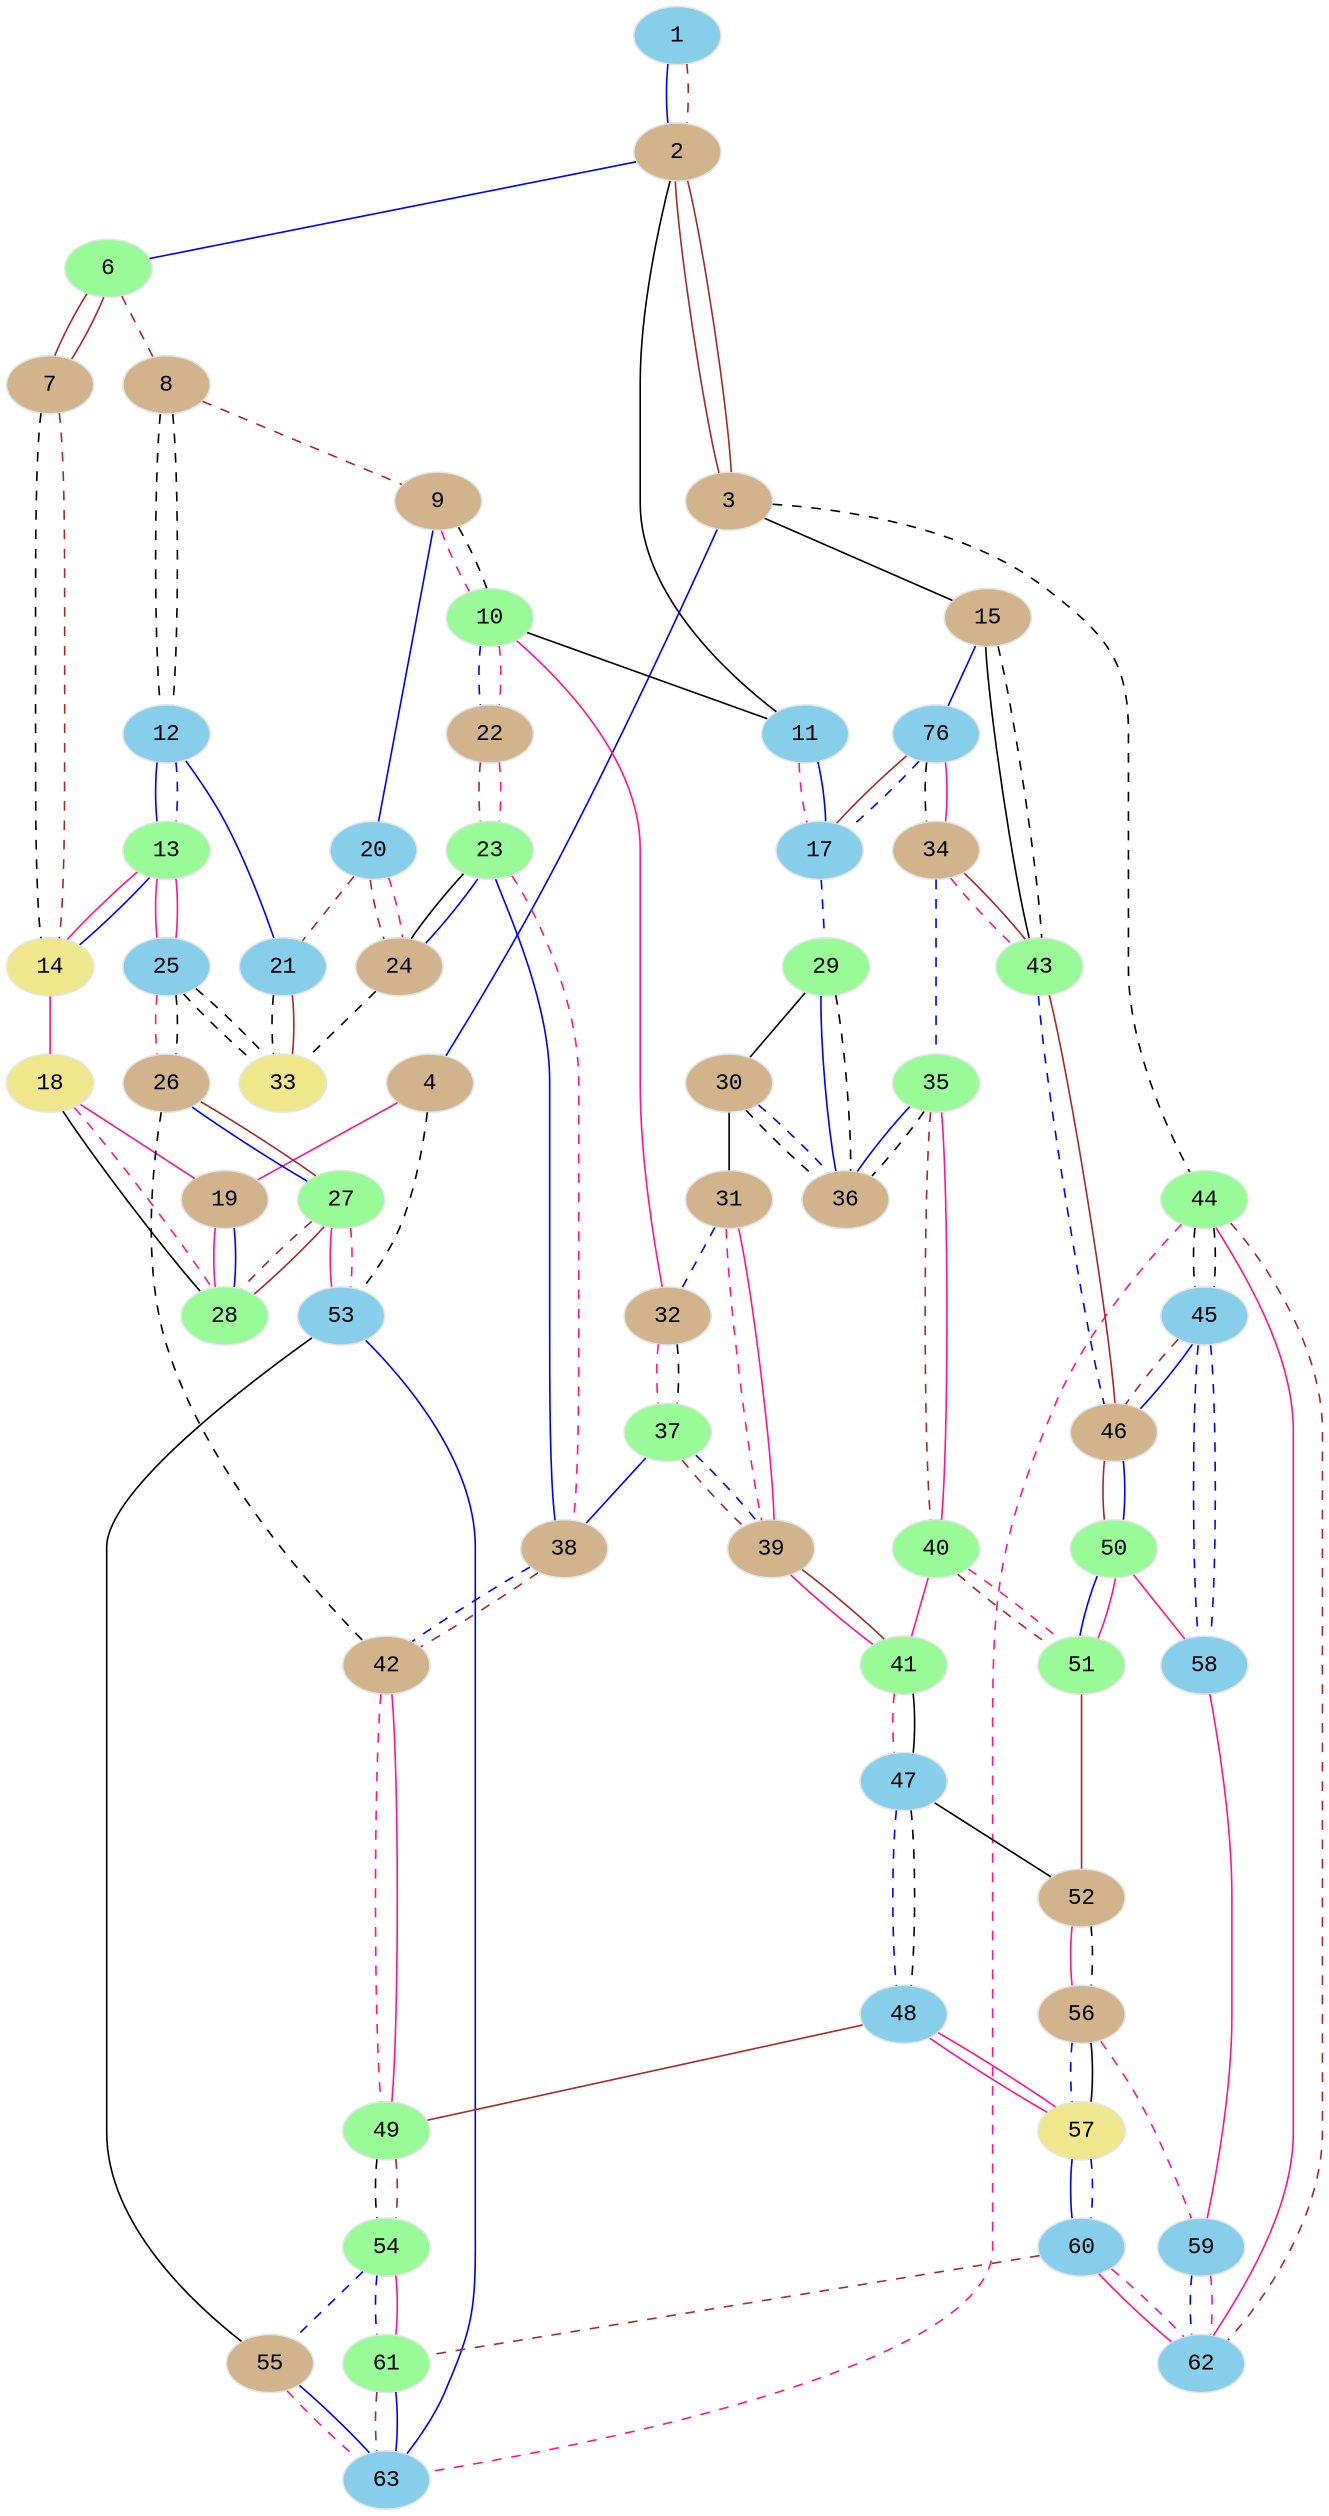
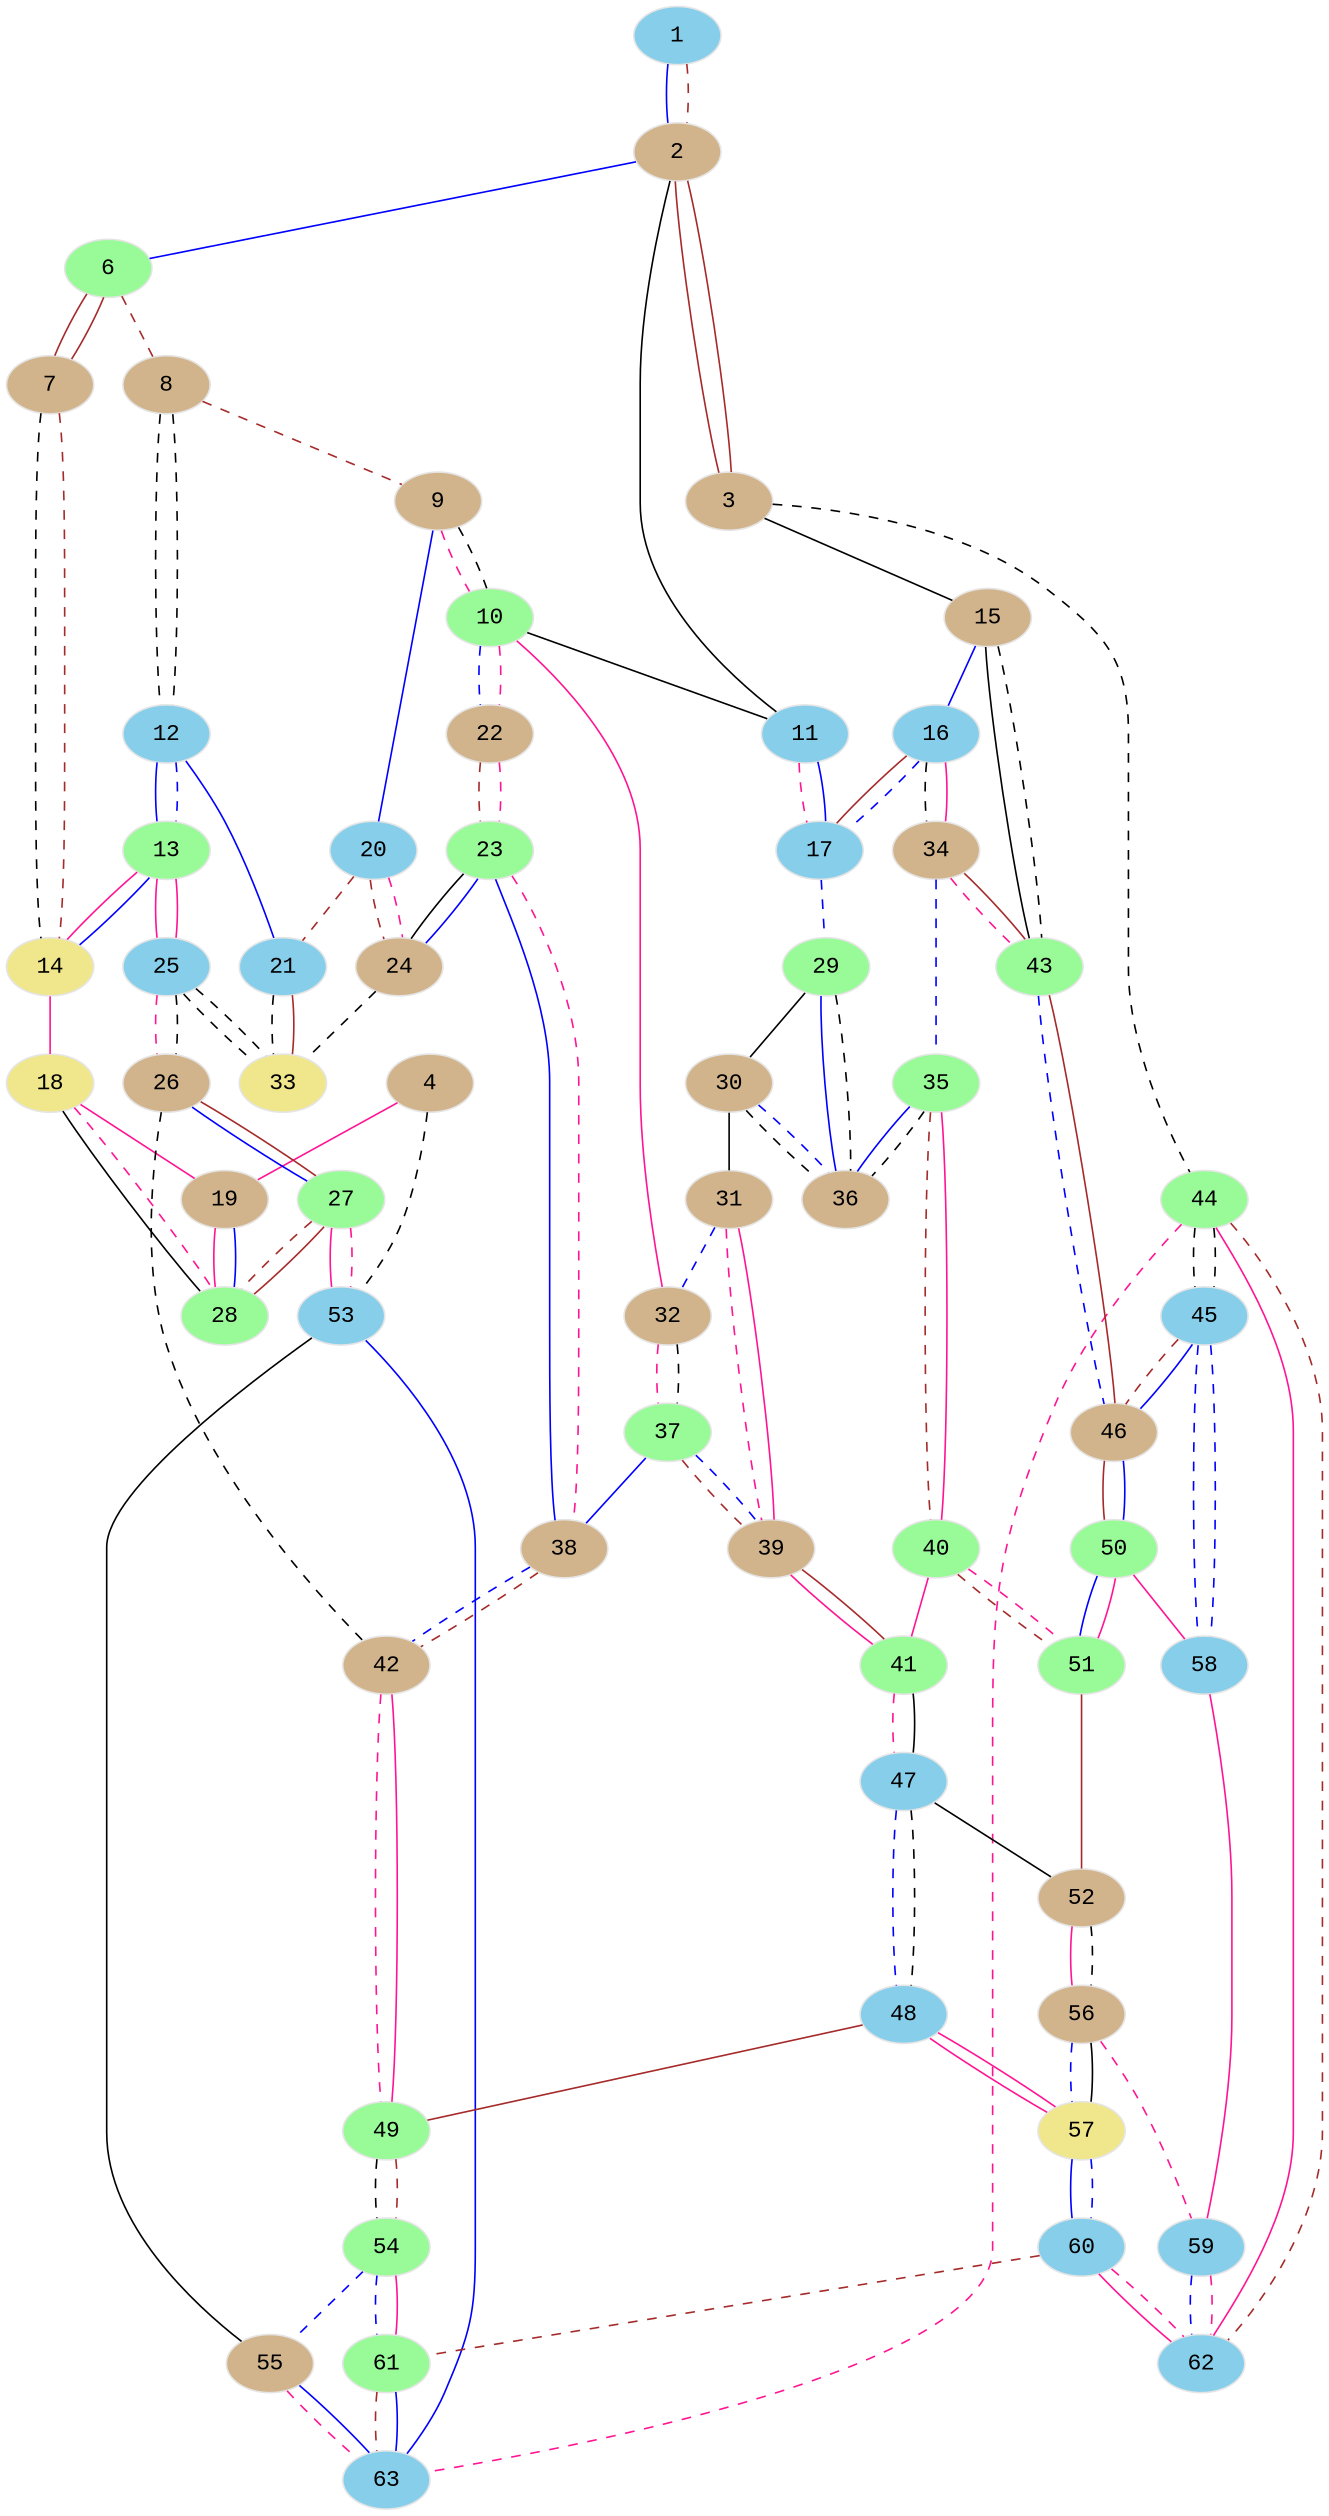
node "76": label "76" -> "16"
edge "3" -- "4": removed
